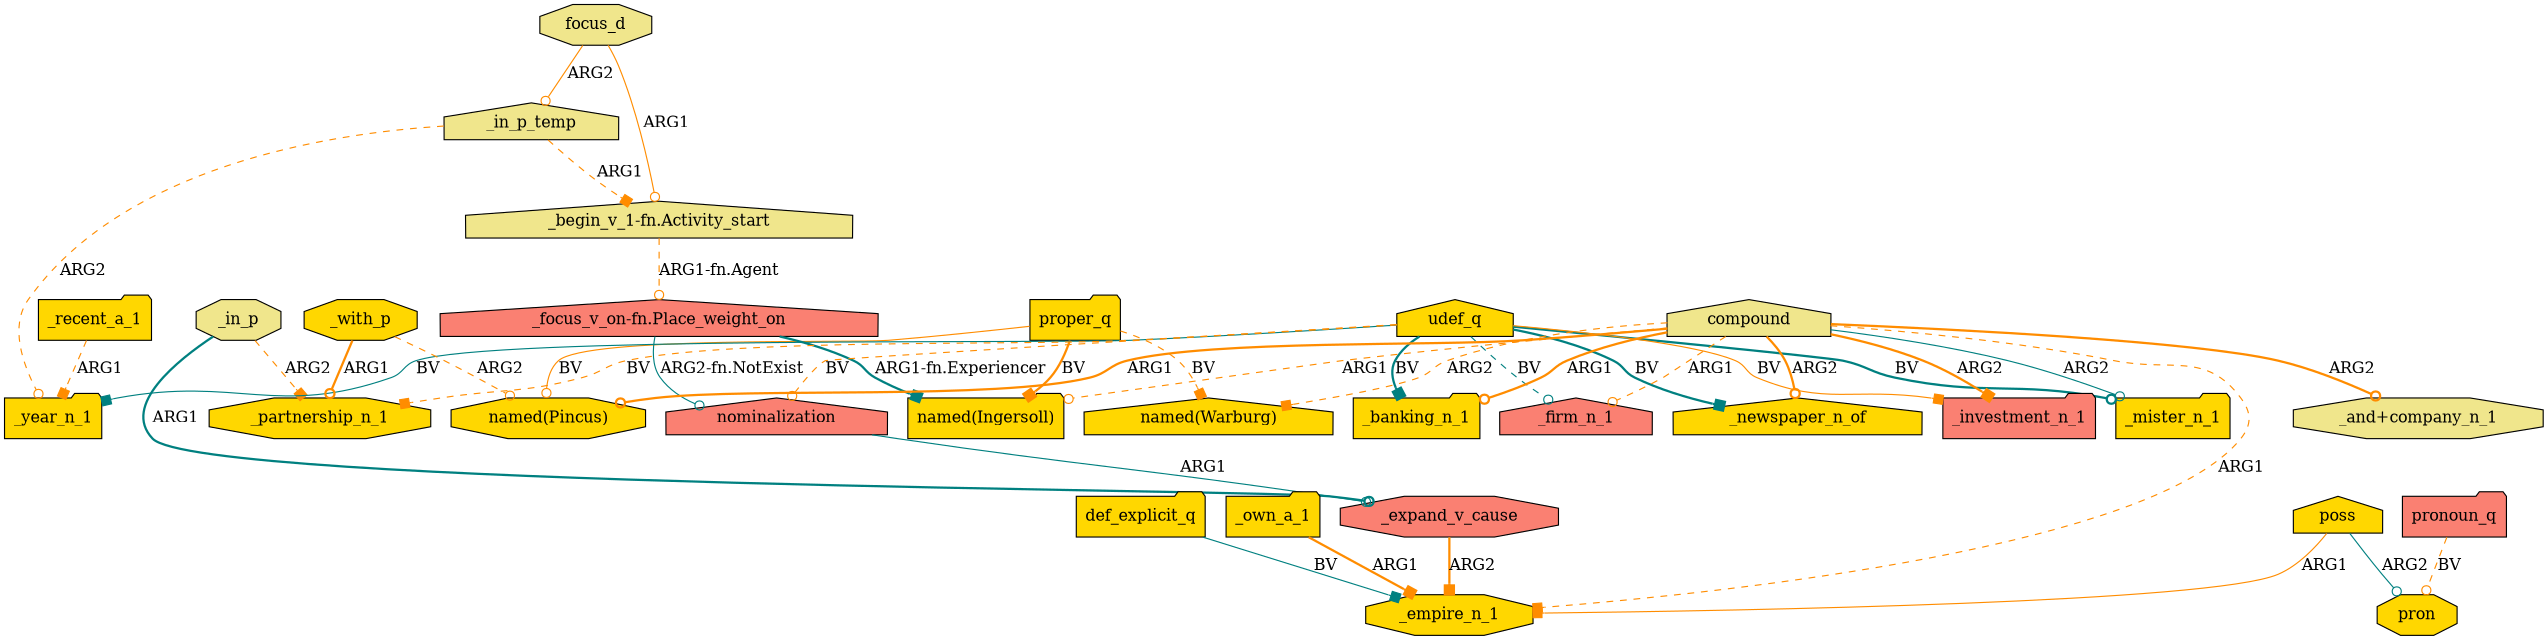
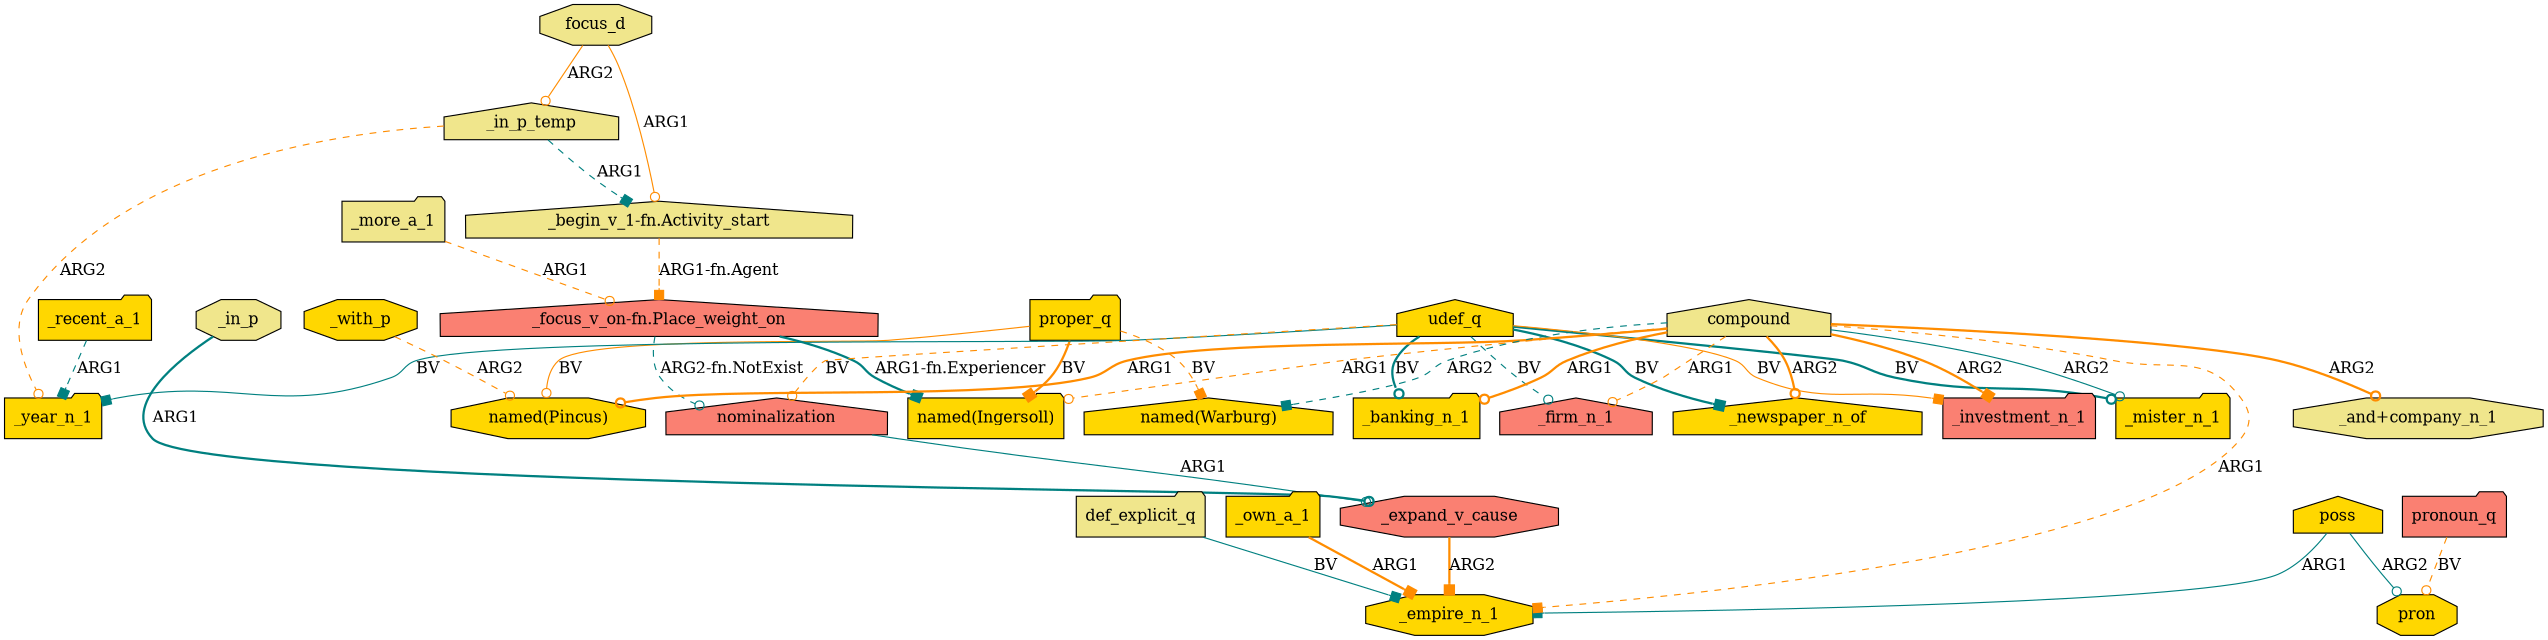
edge "_in_p_temp" -> "_begin_v_1-fn.Activity_start": color darkorange -> teal
node "_more_a_1": added
edge "_begin_v_1-fn.Activity_start" -> "_focus_v_on-fn.Place_weight_on": arrowhead odot -> box
edge "compound" -> "named(Warburg)": color darkorange -> teal
edge "udef_q" -> "_banking_n_1": arrowhead box -> odot
edge "_recent_a_1" -> "_year_n_1": color darkorange -> teal
edge "_focus_v_on-fn.Place_weight_on" -> "nominalization": style solid -> dashed
node "_partnership_n_1": removed
node "def_explicit_q": fillcolor gold -> khaki
edge "poss" -> "_empire_n_1": color darkorange -> teal
